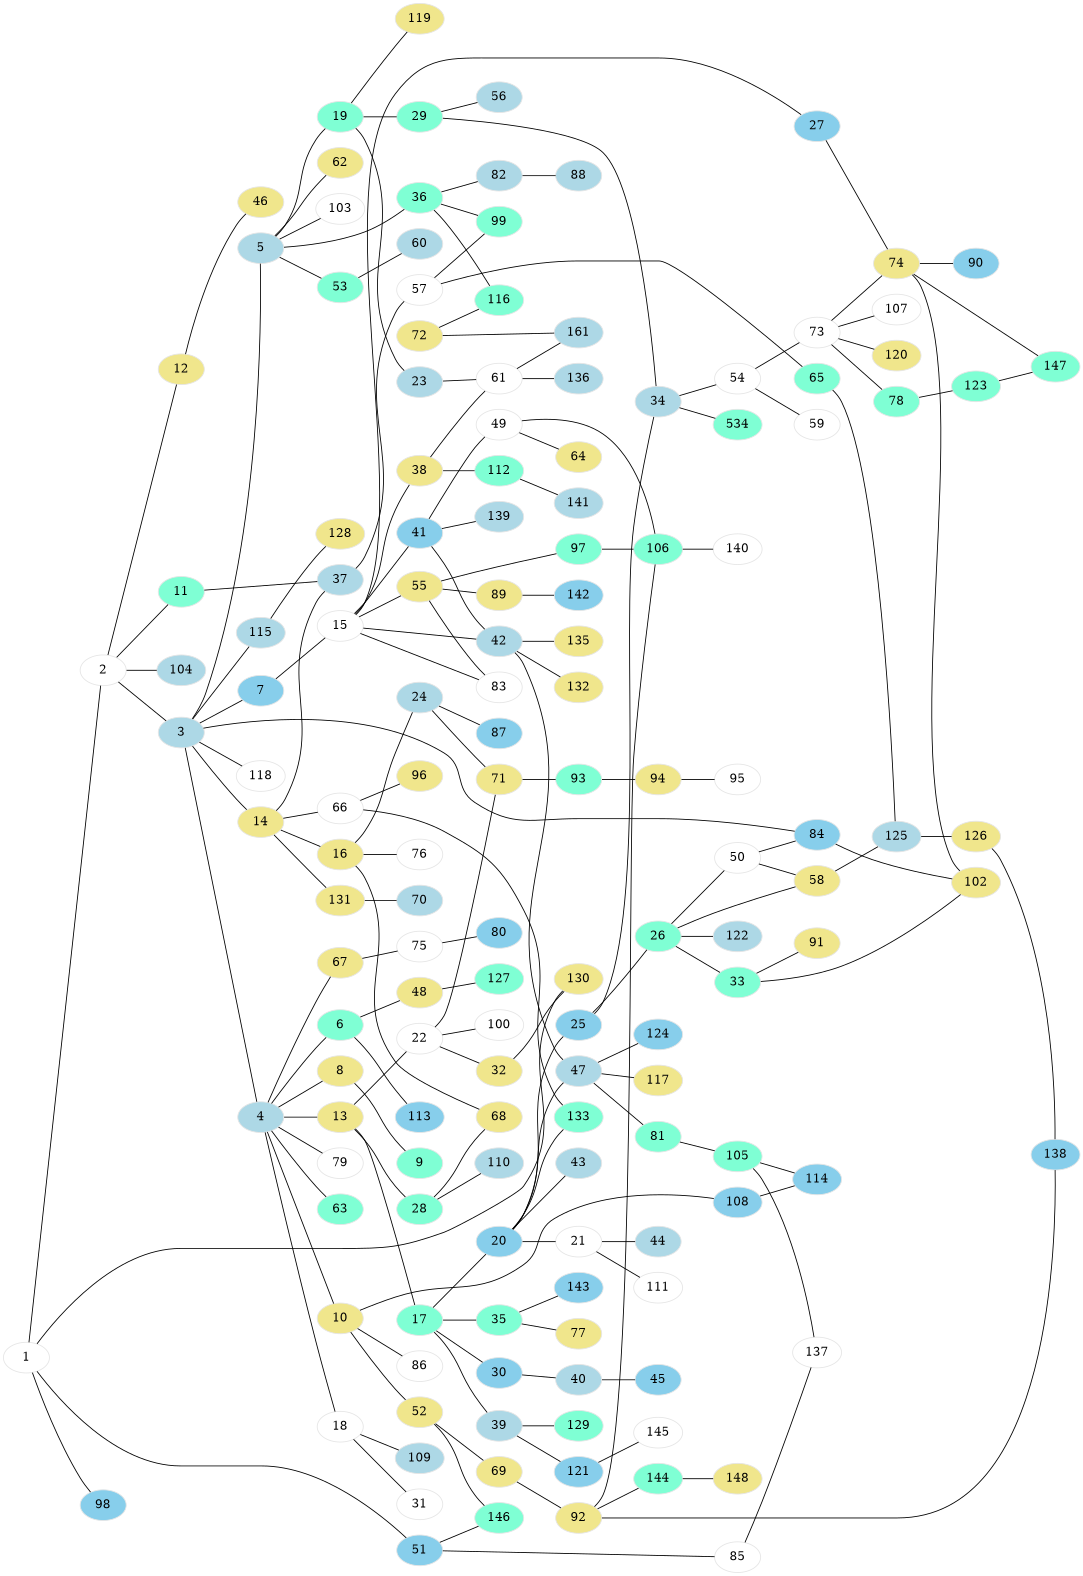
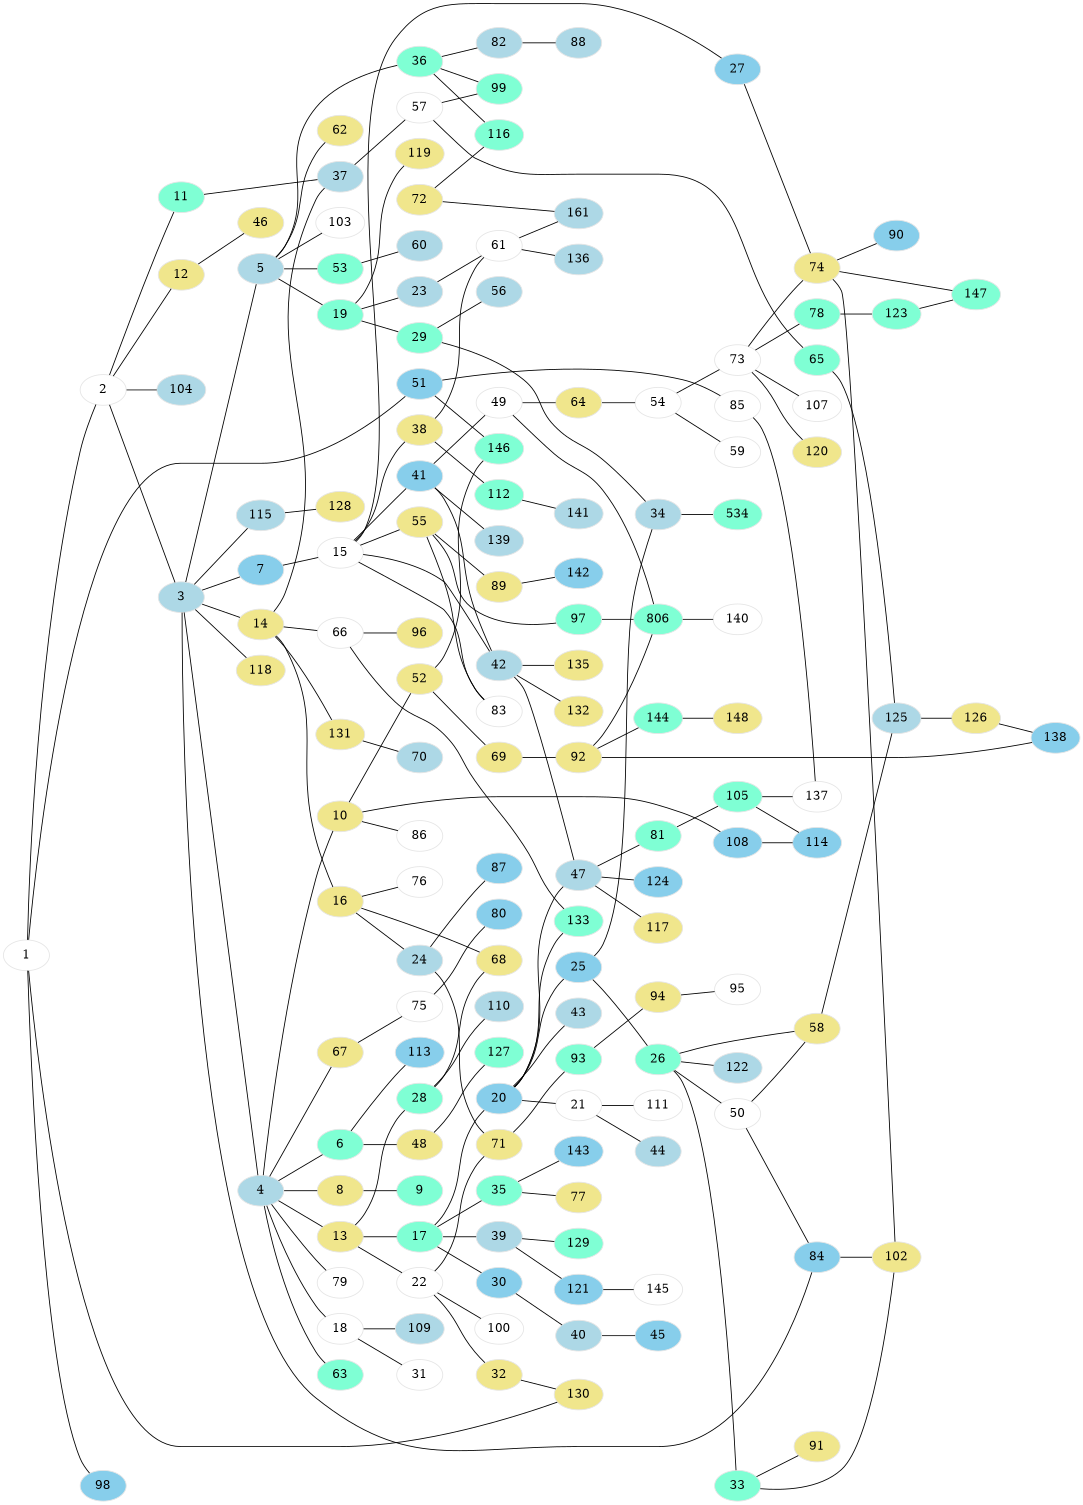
edge "54" -- "34": now "54" -- "64"
node "106": label "106" -> "806"
node "118": fillcolor white -> khaki
